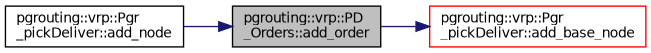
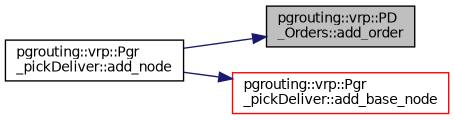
edge "pgrouting::vrp::PD _Orders::add_order" -> "pgrouting::vrp::Pgr _pickDeliver::add_base_node": now "pgrouting::vrp::Pgr _pickDeliver::add_node" -> "pgrouting::vrp::Pgr _pickDeliver::add_base_node"
